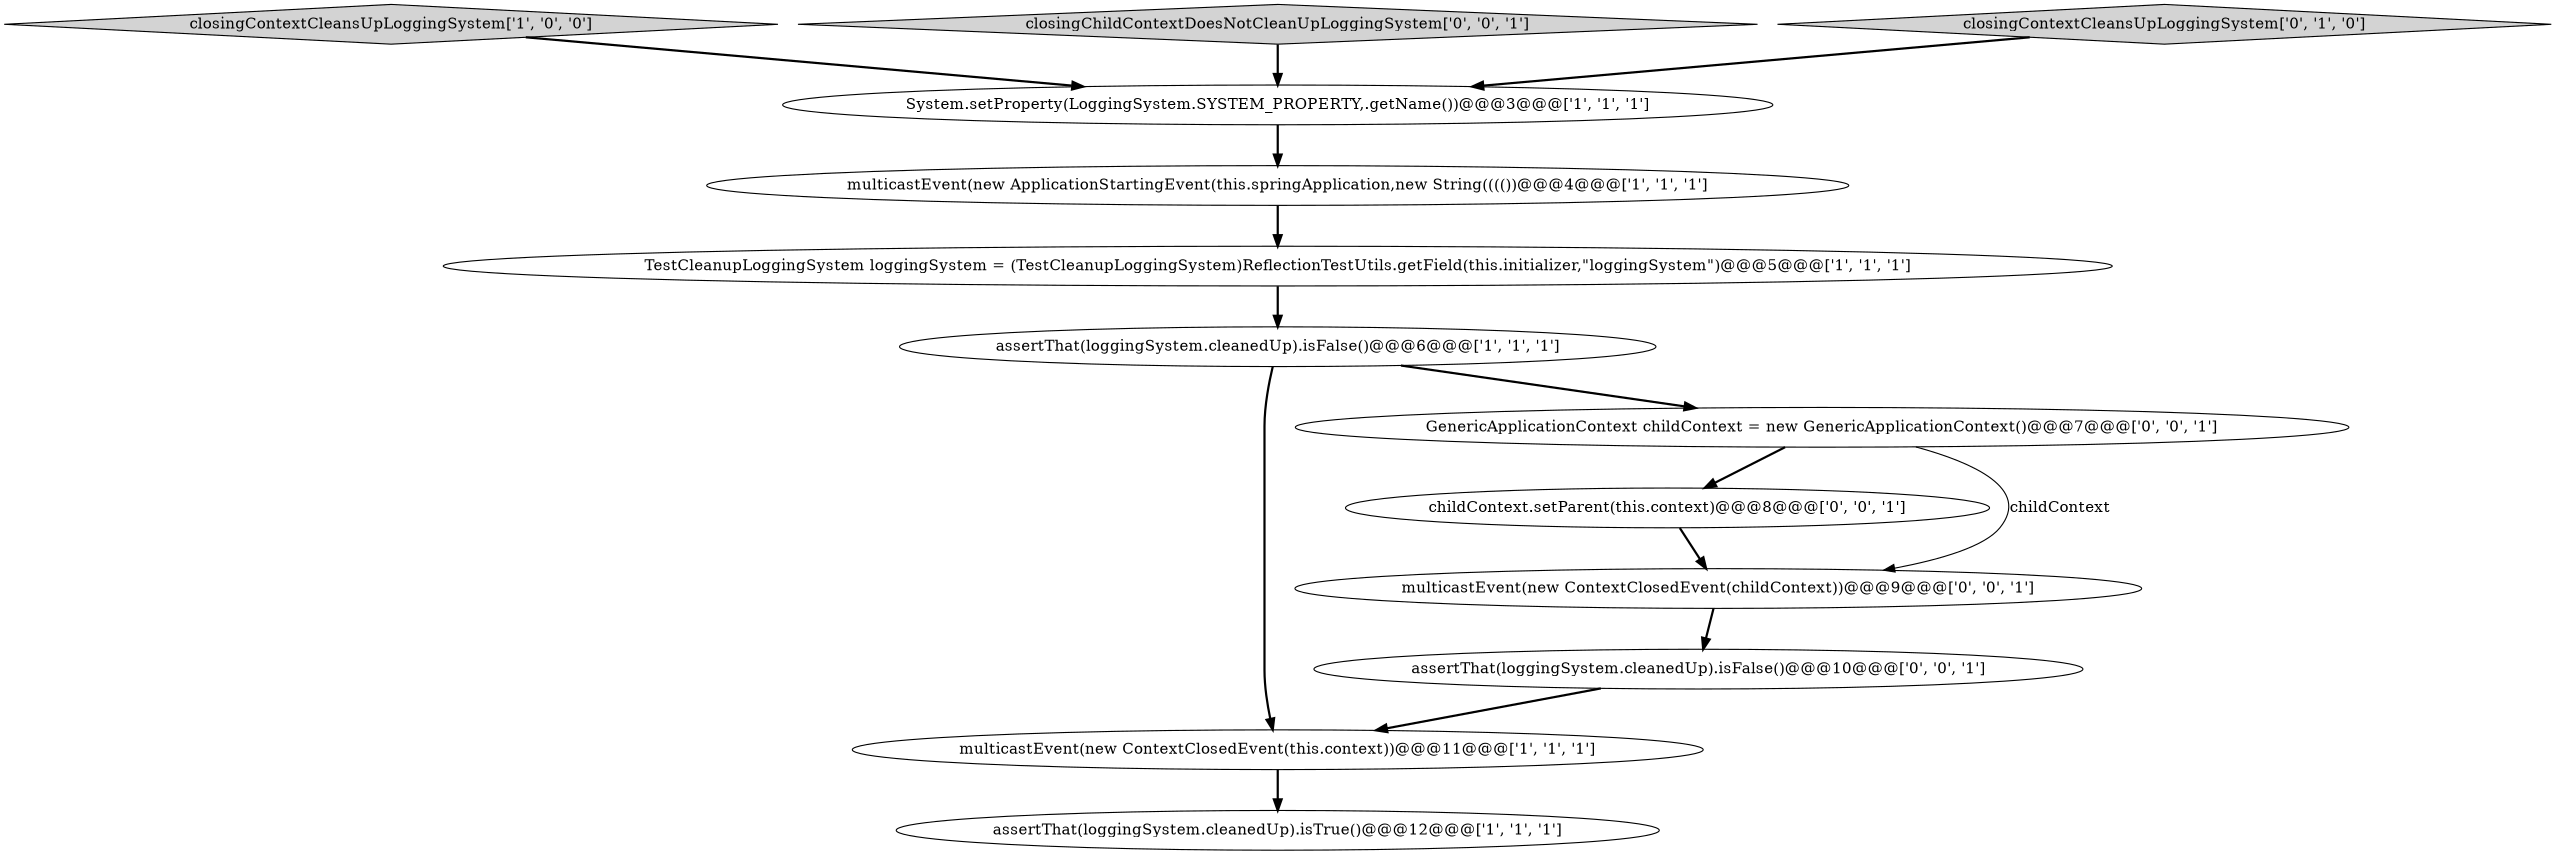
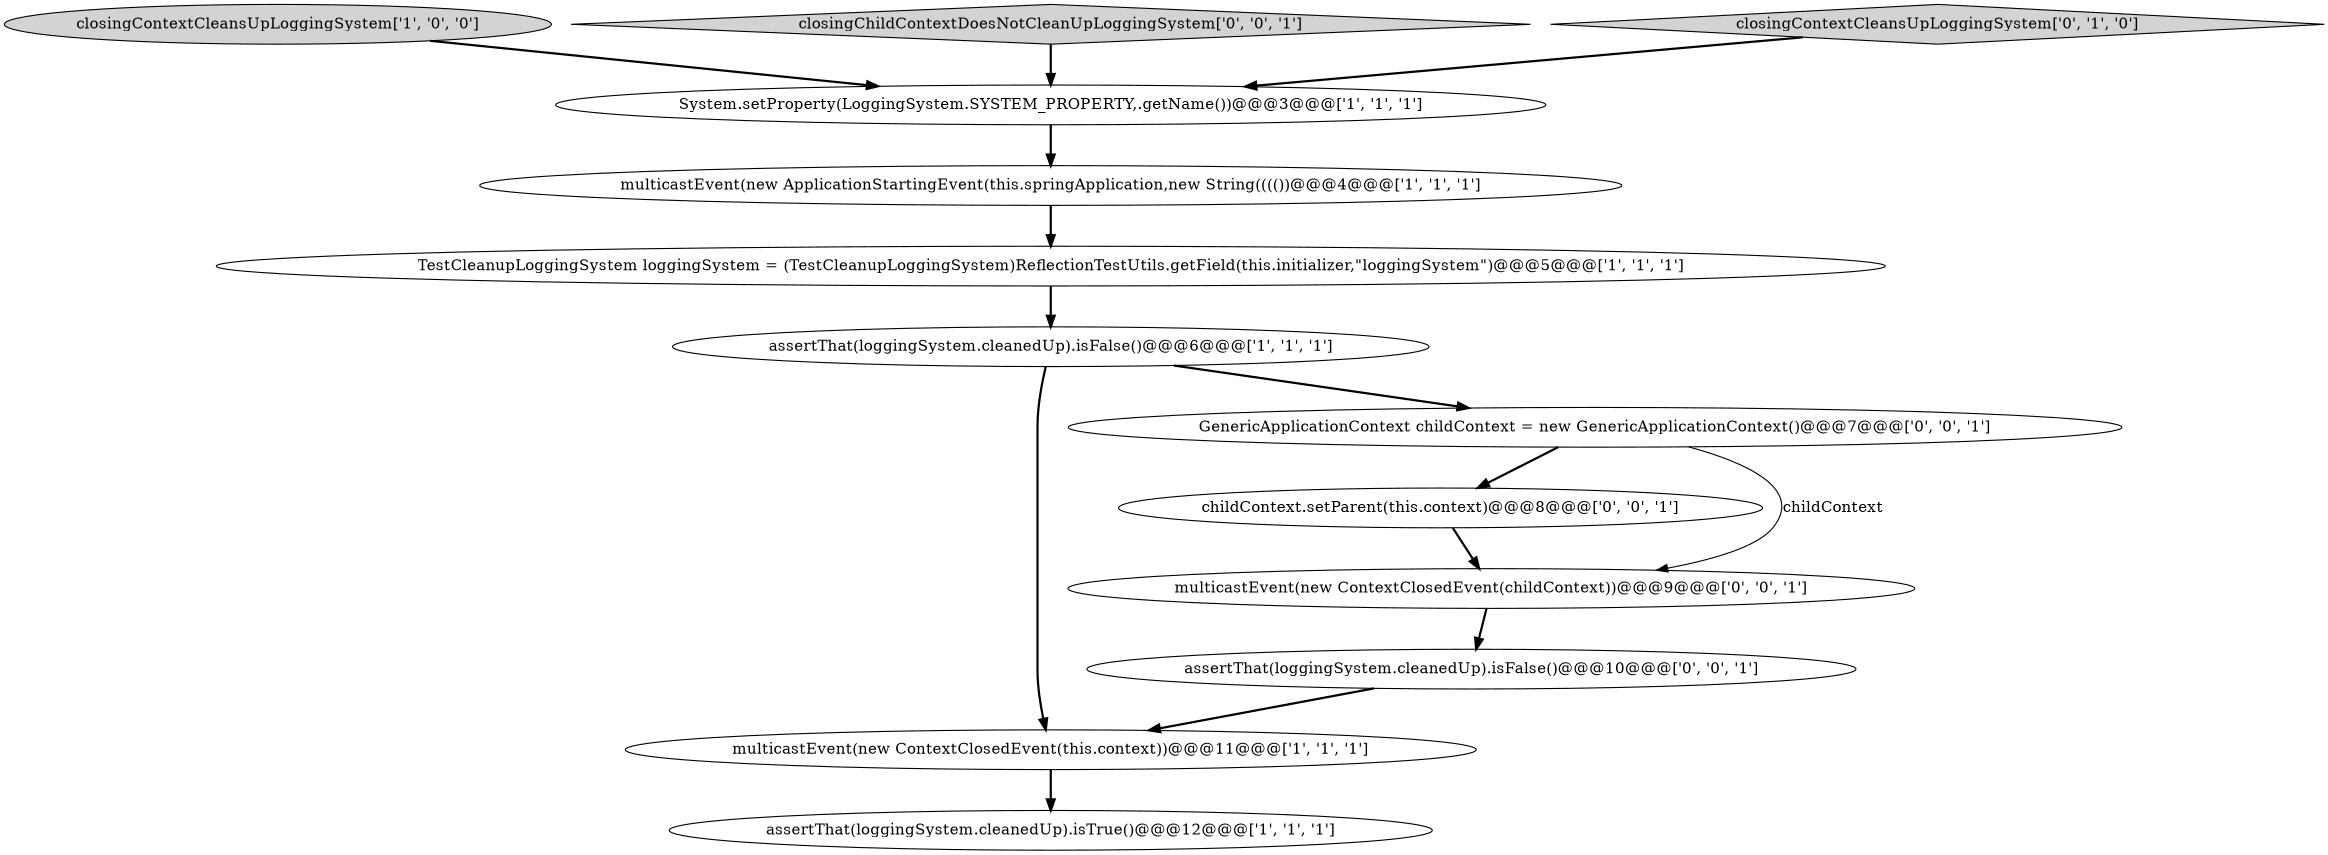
node "closingContextCleansUpLoggingSystem['1', '0', '0']": shape diamond -> ellipse
